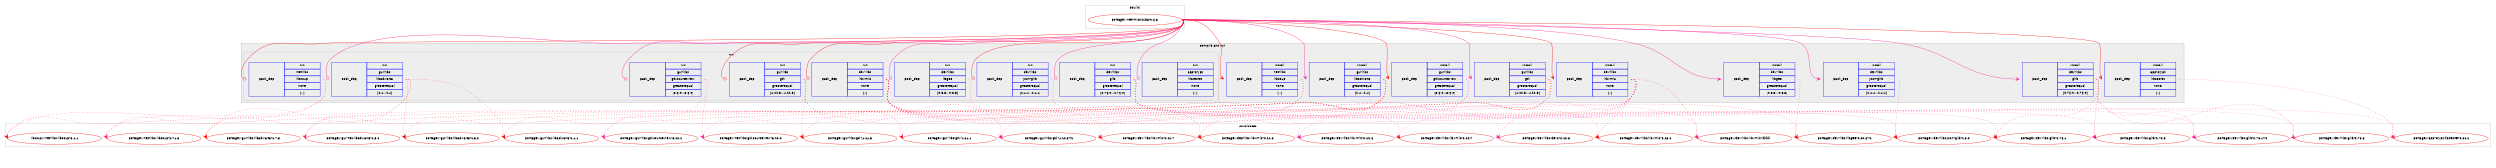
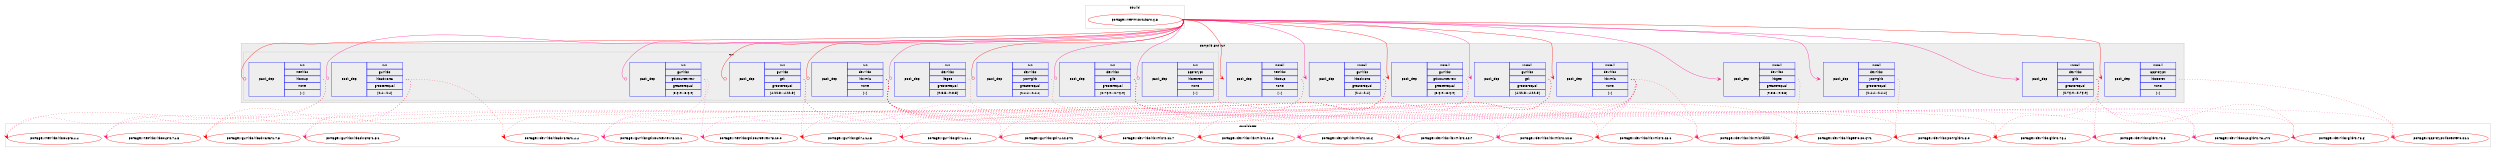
node "libsoup://net-libs/libsoup-3.4.4": label "libsoup://net-libs/libsoup-3.4.4" -> "portage://net-libs/libsoup-3.4.4"
node "portage://gui-net/libadwaita-1.5.1": label "portage://gui-net/libadwaita-1.5.1" -> "portage://gui-libs/libadwaita-1.5.1"
node "portage://gui-libs/libadwaita-1.5.2": removed
node "portage://gui-libs/libadwaita-1.4.4": label "portage://gui-libs/libadwaita-1.4.4" -> "portage://dev-libs/libadwaita-1.4.4"
node "portage://dep-libs/libxml2-2.11.8": label "portage://dep-libs/libxml2-2.11.8" -> "portage://dev-libs/libxml2-2.11.8"
node "portage://dev-libs/libxml2-2.12.6": label "portage://dev-libs/libxml2-2.12.6" -> "portage://dev-gtk/libxml2-2.12.6"
node "portage://dev-libs/dev2-2.12.8": label "portage://dev-libs/dev2-2.12.8" -> "portage://dev-libs/libxml2-2.12.8"
node "portage://dev-libs/glib-2.78.4-r1": label "portage://dev-libs/glib-2.78.4-r1" -> "portage://dev-libsoup/glib-2.78.4-r1"
